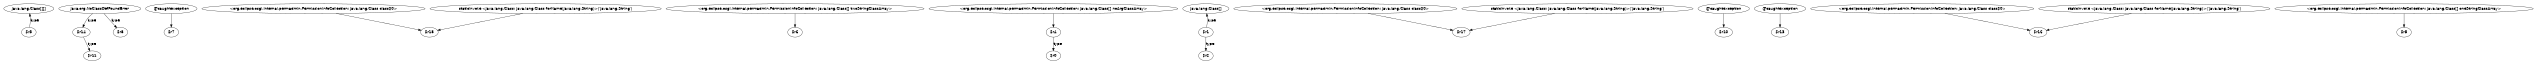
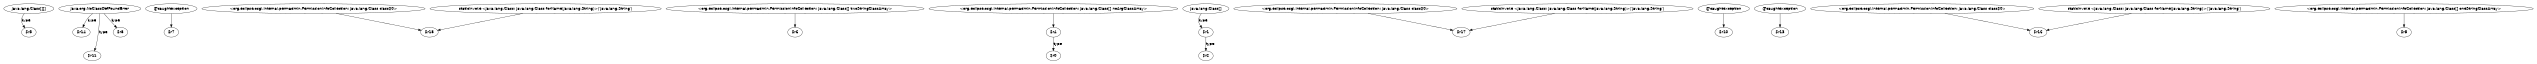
edge "$r3" -> "java.lang.Class[][]": reversed
edge "$r1" -> "java.lang.Class[]": reversed
edge "$r14" -> "$r11": now "java.org.NoClassDefFoundError" -> "$r11"
